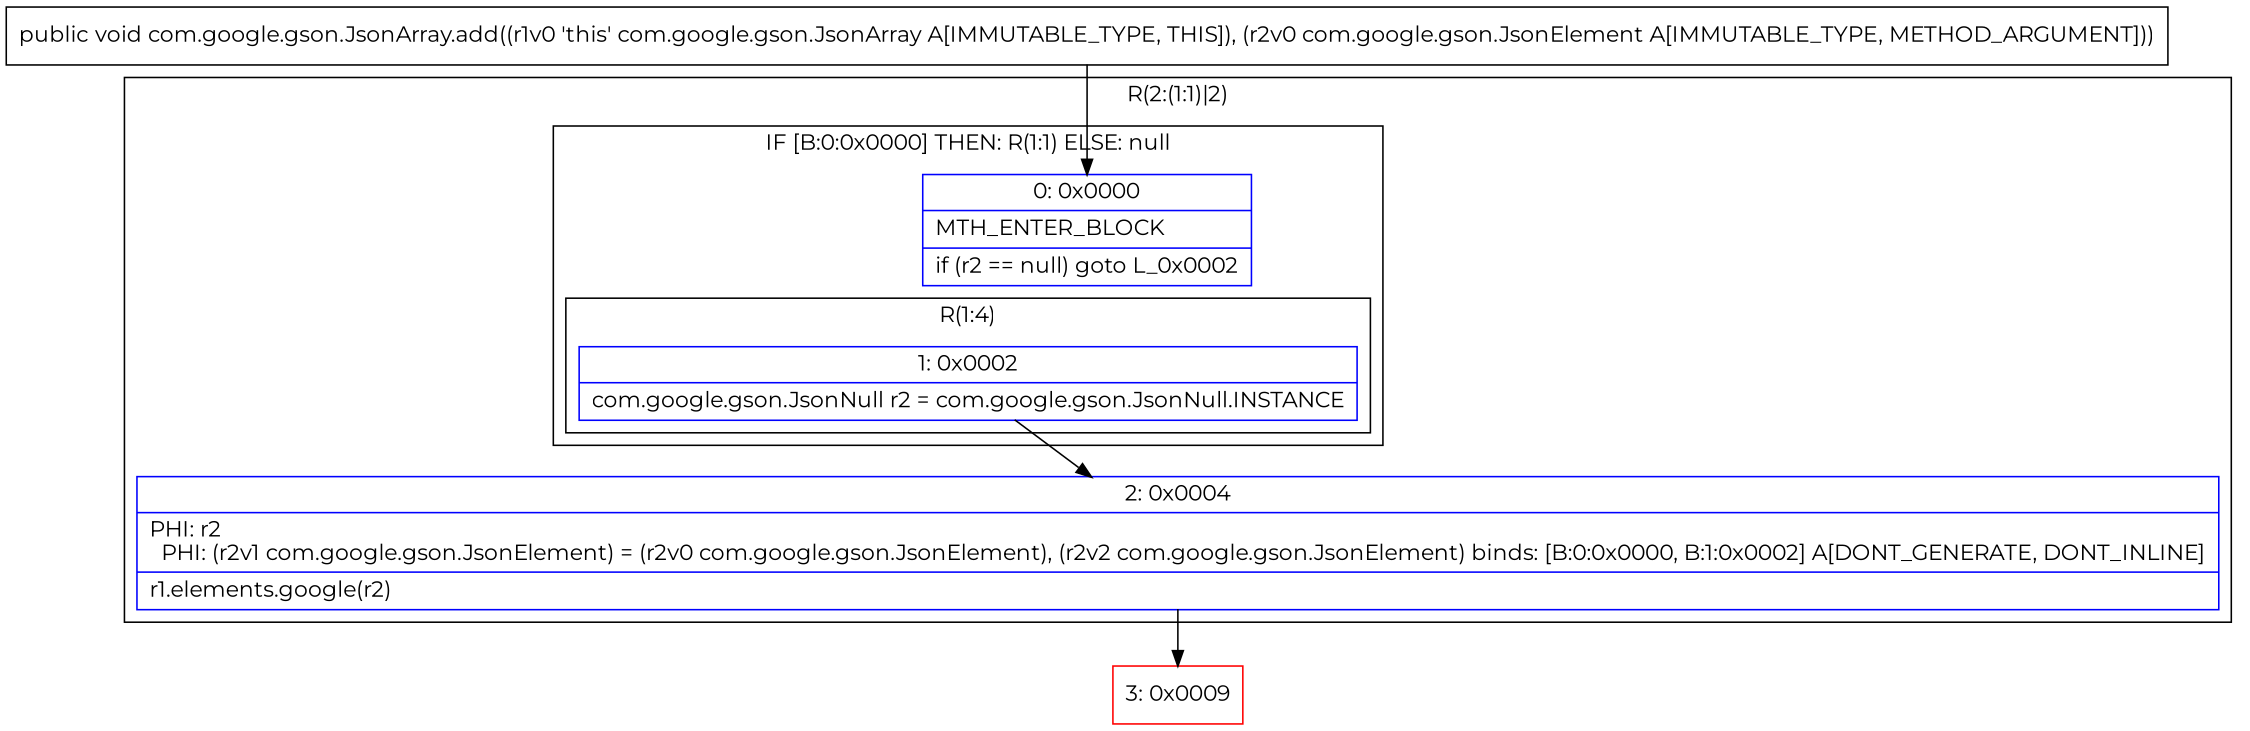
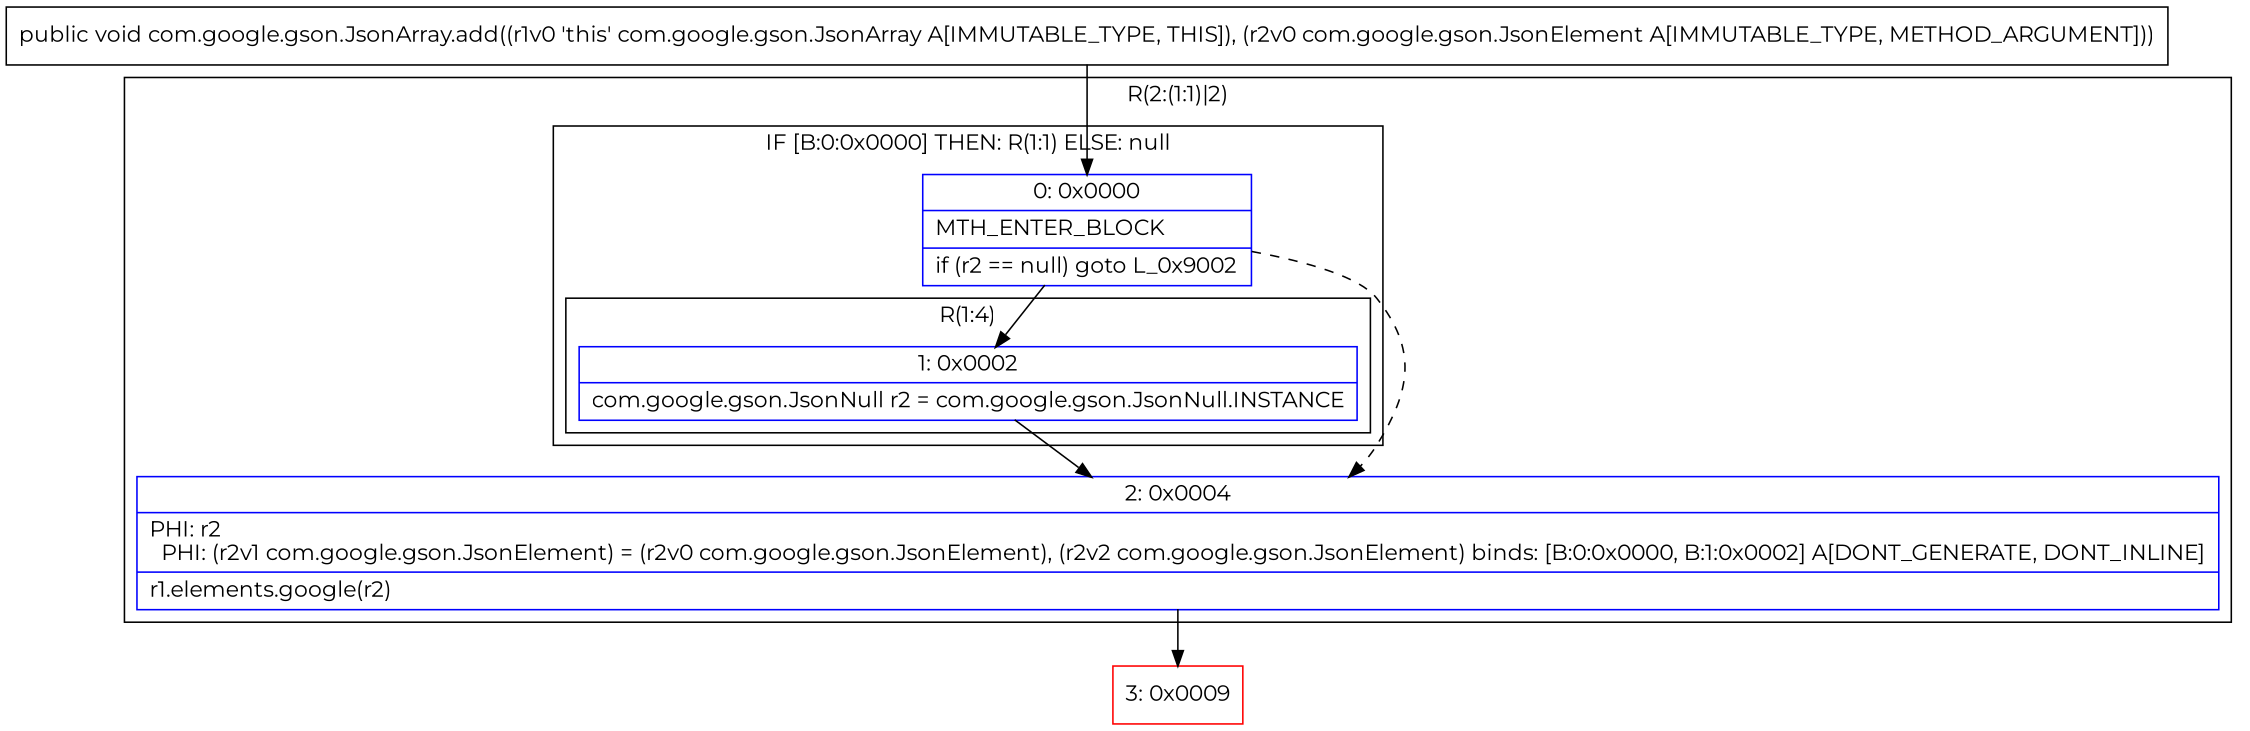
node "0: 0x0000": text "if (r2 == null) goto L_0x0002" -> "if (r2 == null) goto L_0x9002"
edge "0: 0x0000" -> "1: 0x0002": added
edge "0: 0x0000" -> "2: 0x0004": added
